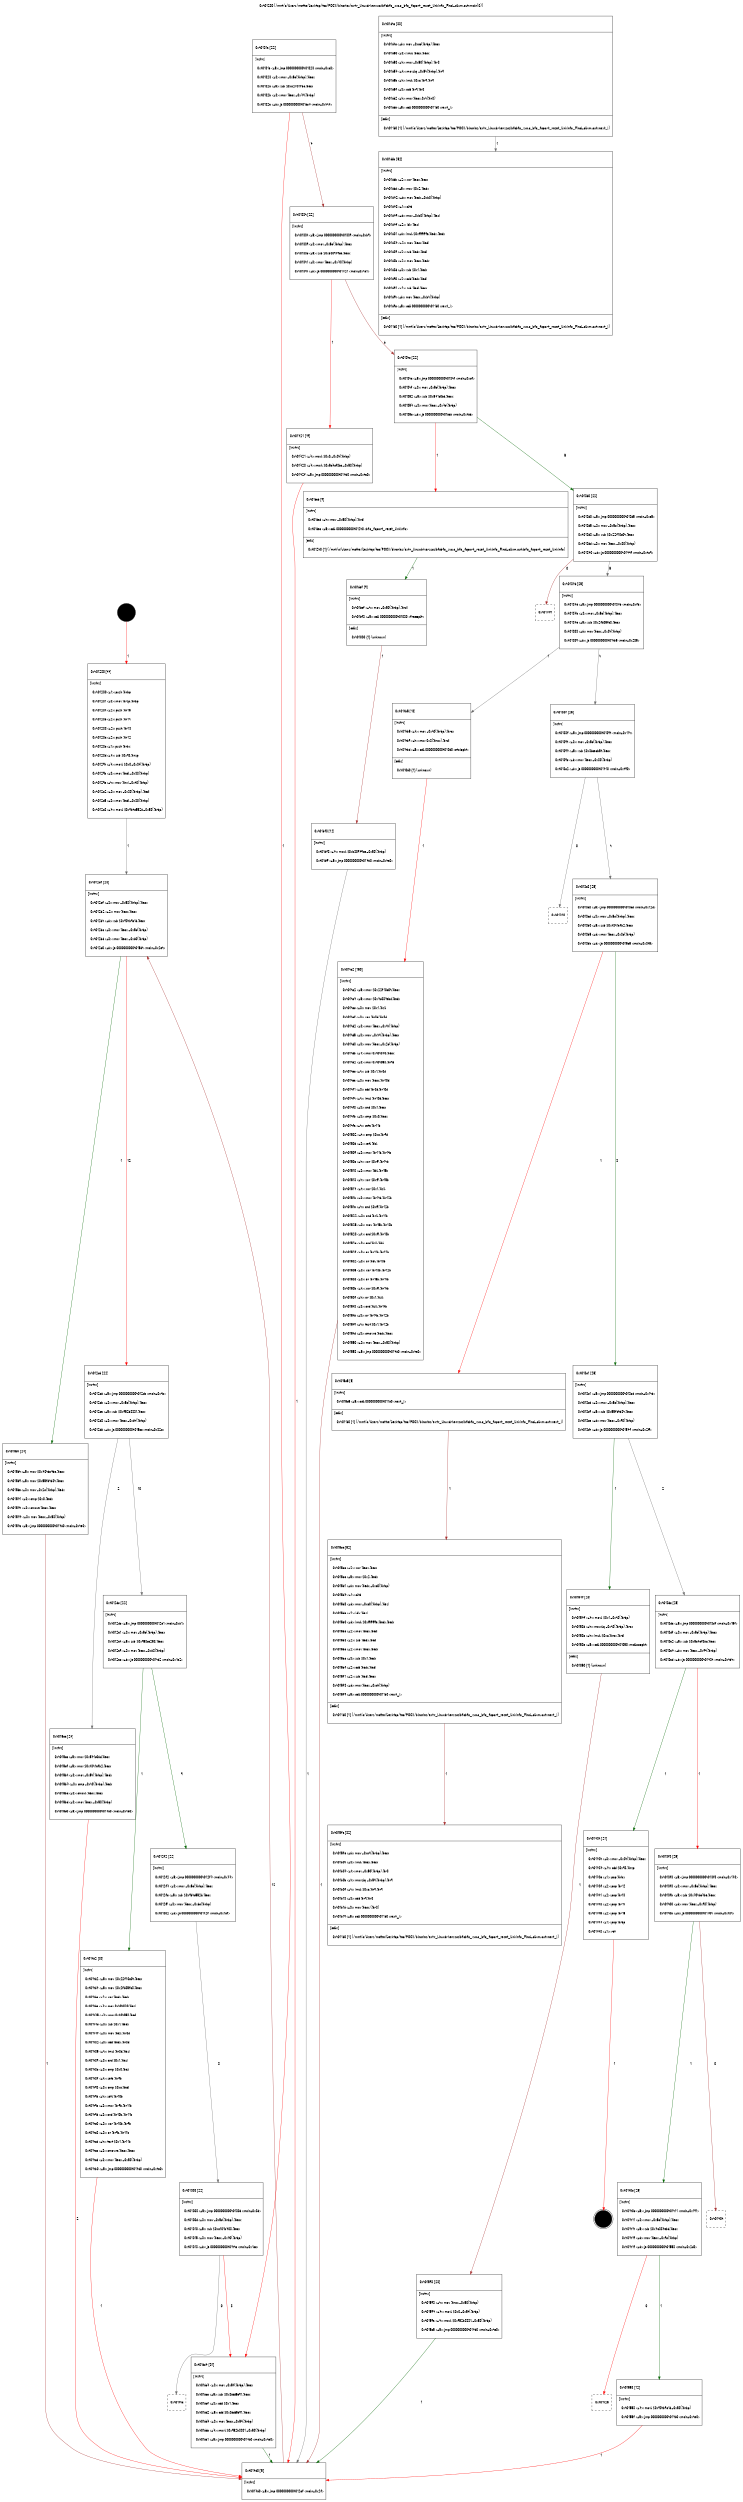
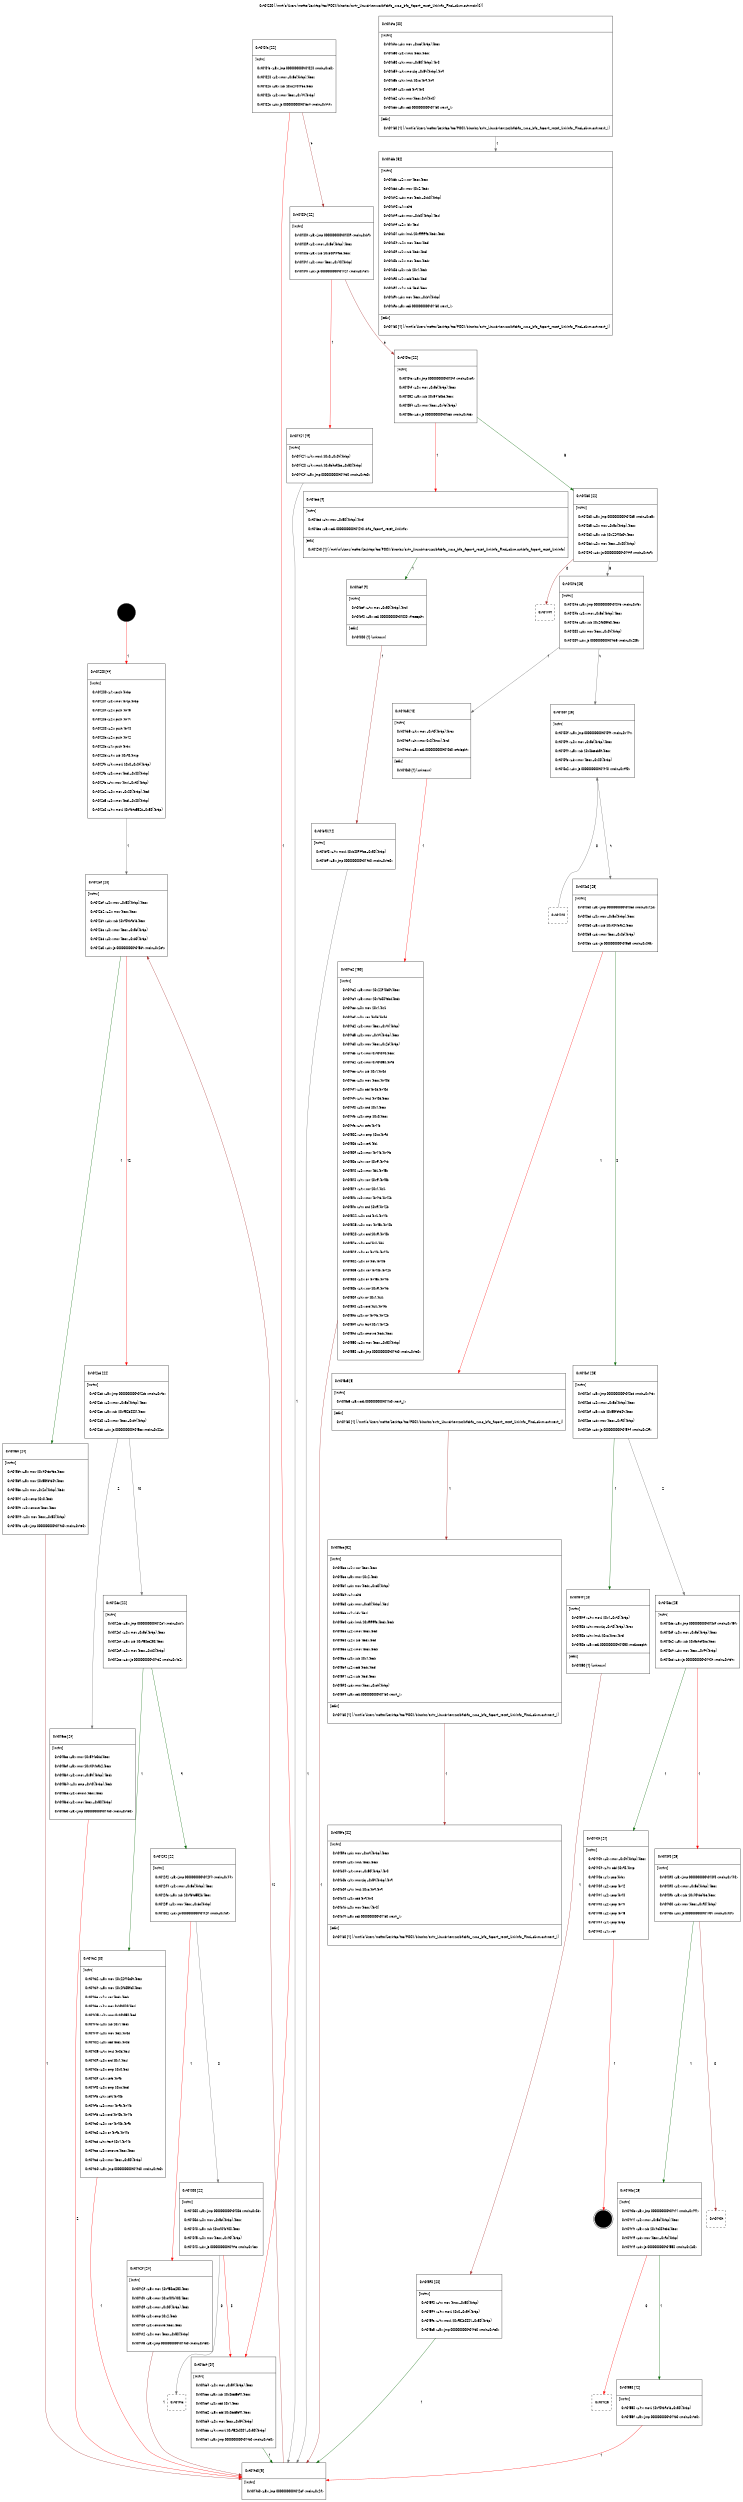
edge "0x40138f [25]" -> "0x401710": reversed
edge "0x401721 [19]" -> "0x401760 [5]": color red -> gray40
node "0x40142f [27]": added
